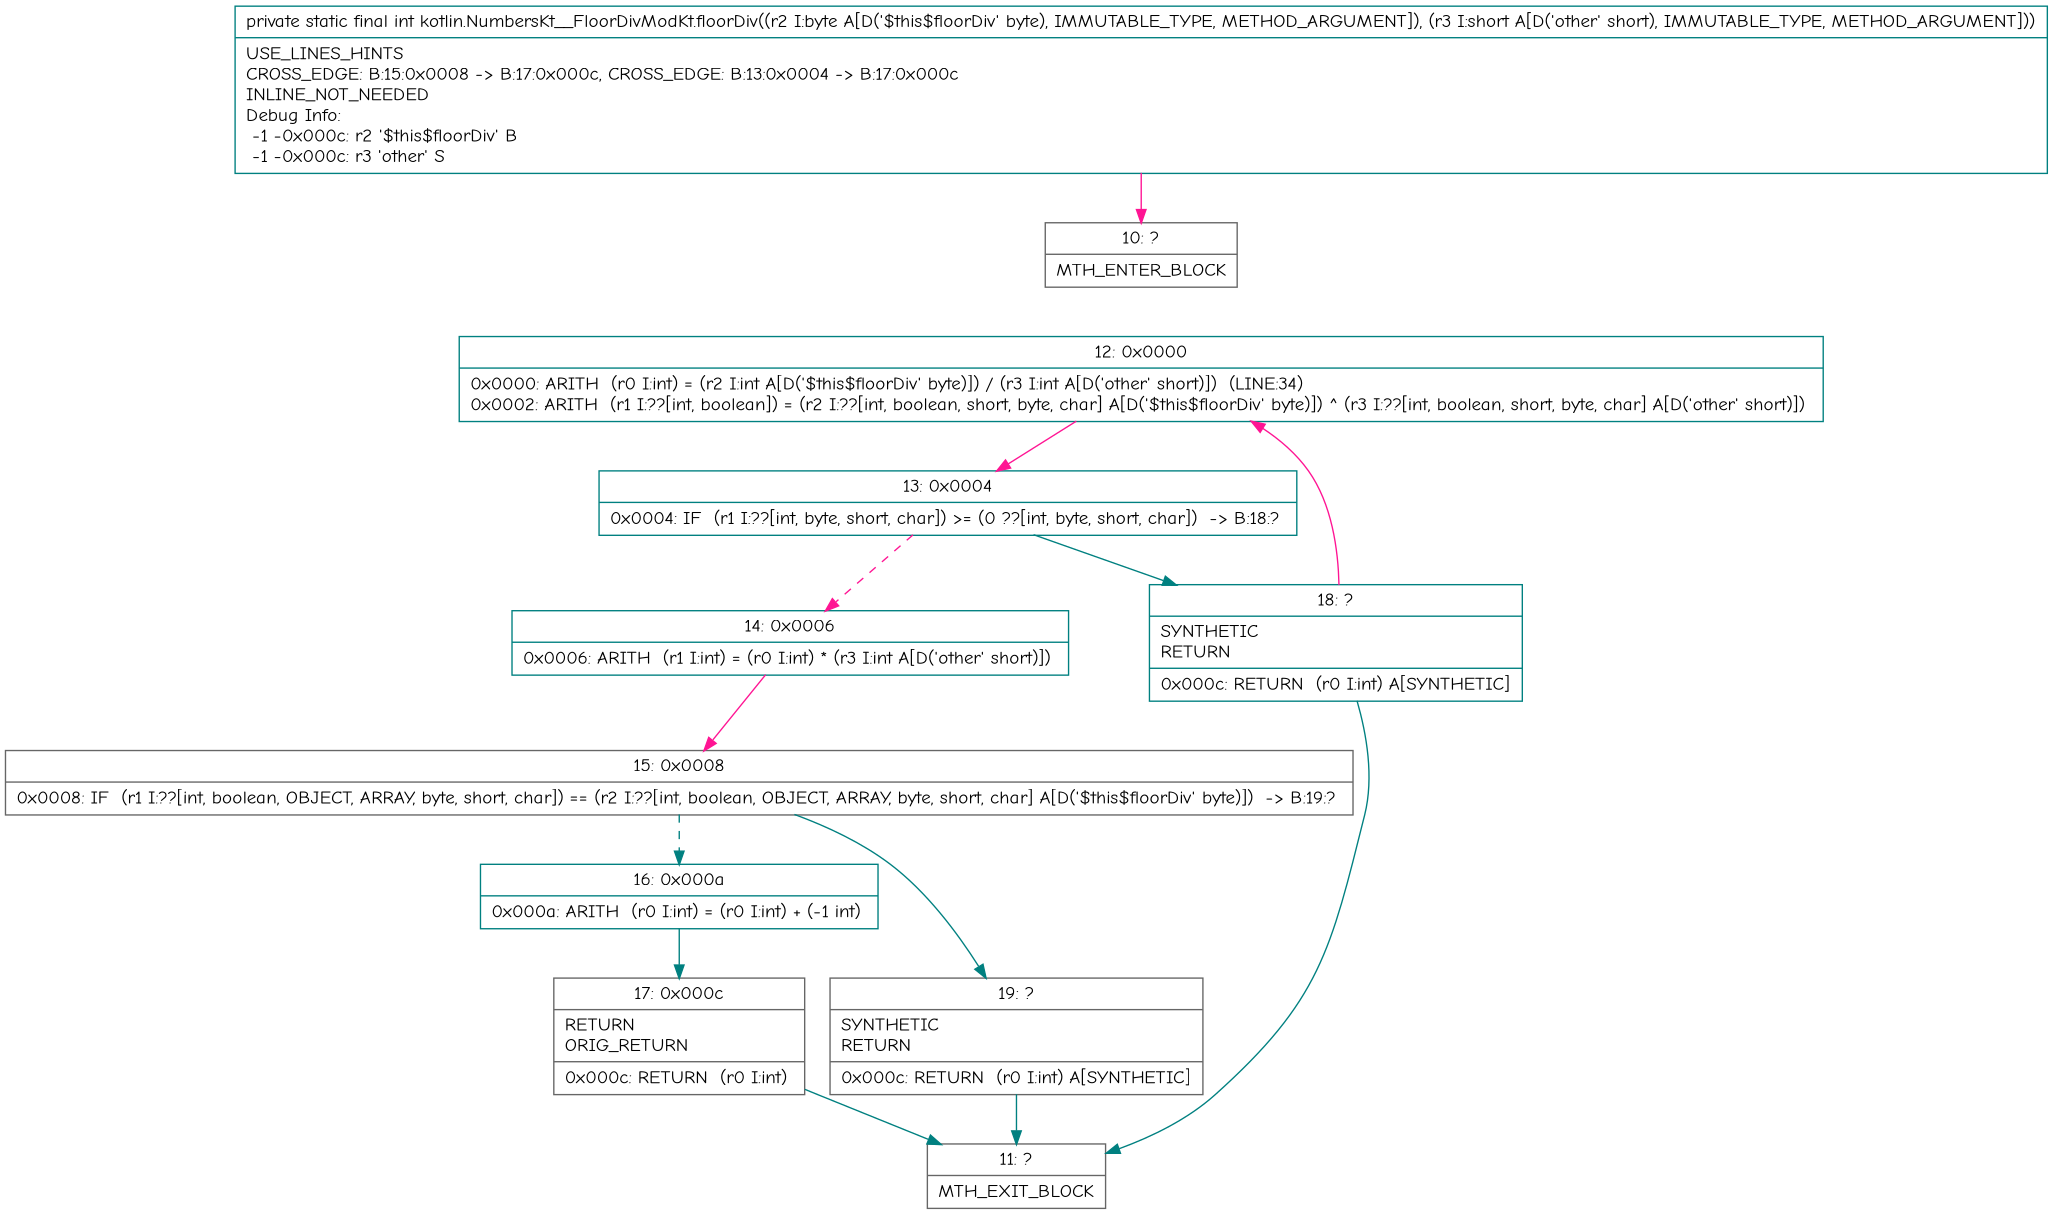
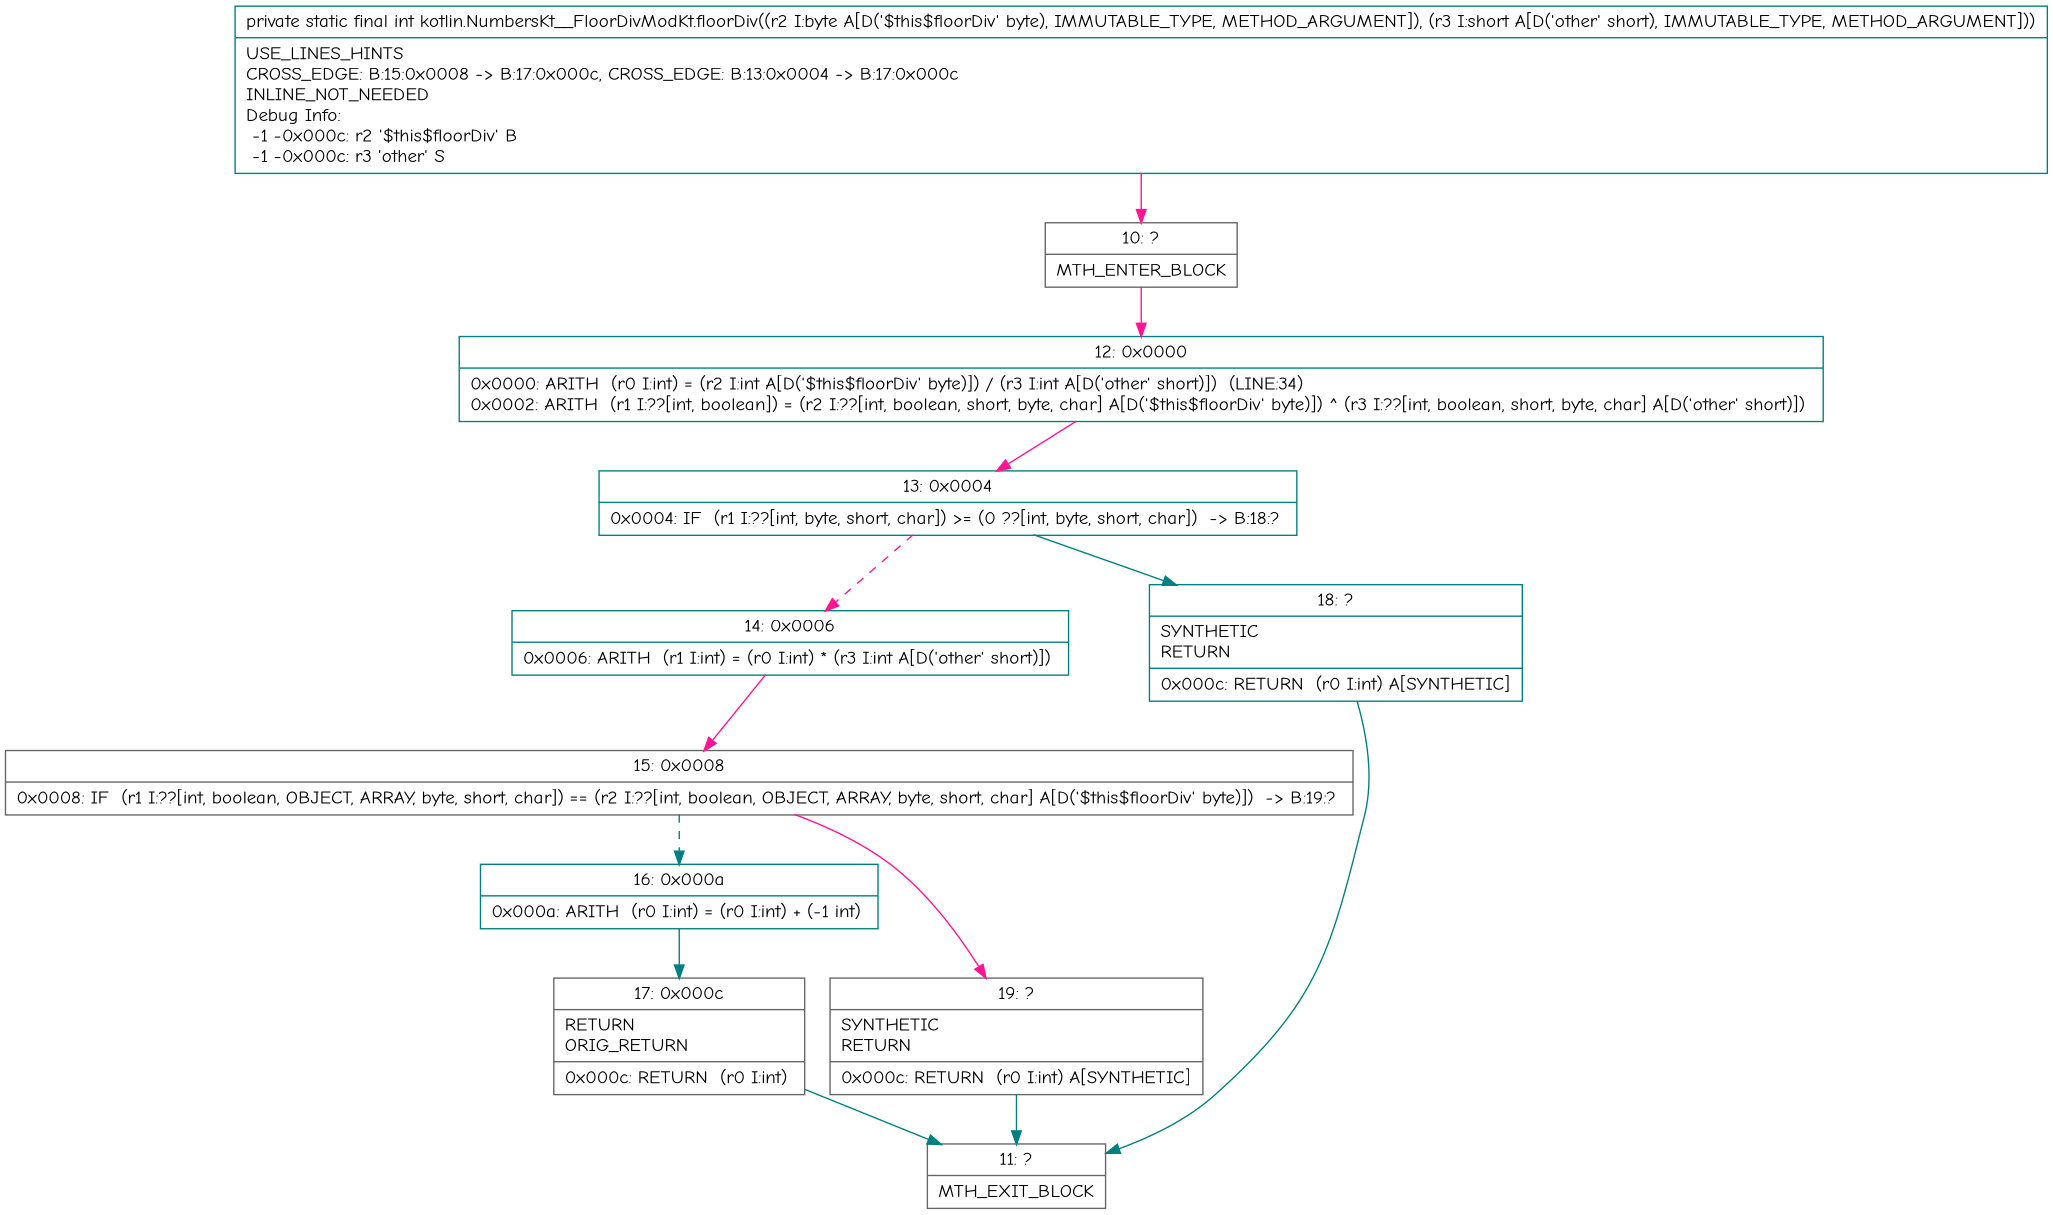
edge "18: ?" -> "12: 0x0000": now "10: ?" -> "12: 0x0000"
edge "15: 0x0008" -> "19: ?": color teal -> deeppink
